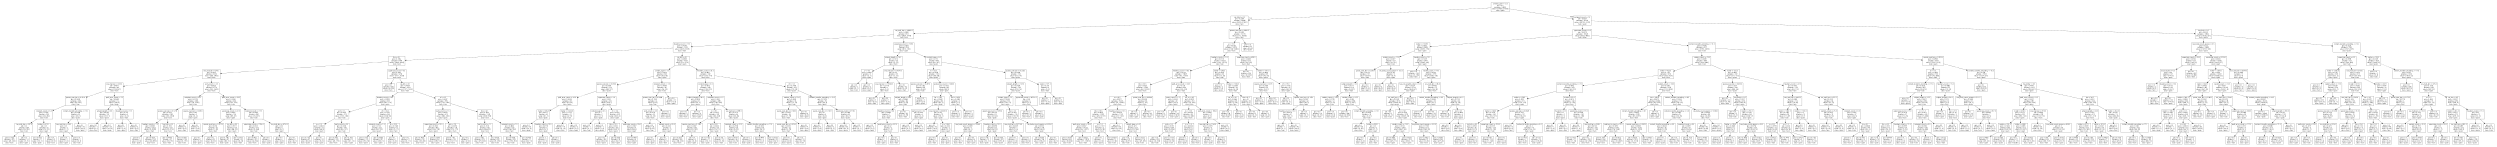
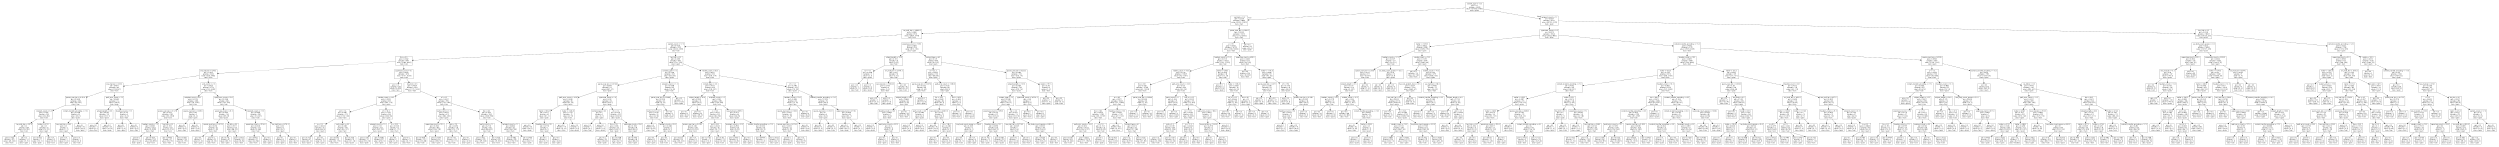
node "gini = 0.0 samples = 231 value = [0, 231] class = ham": added
